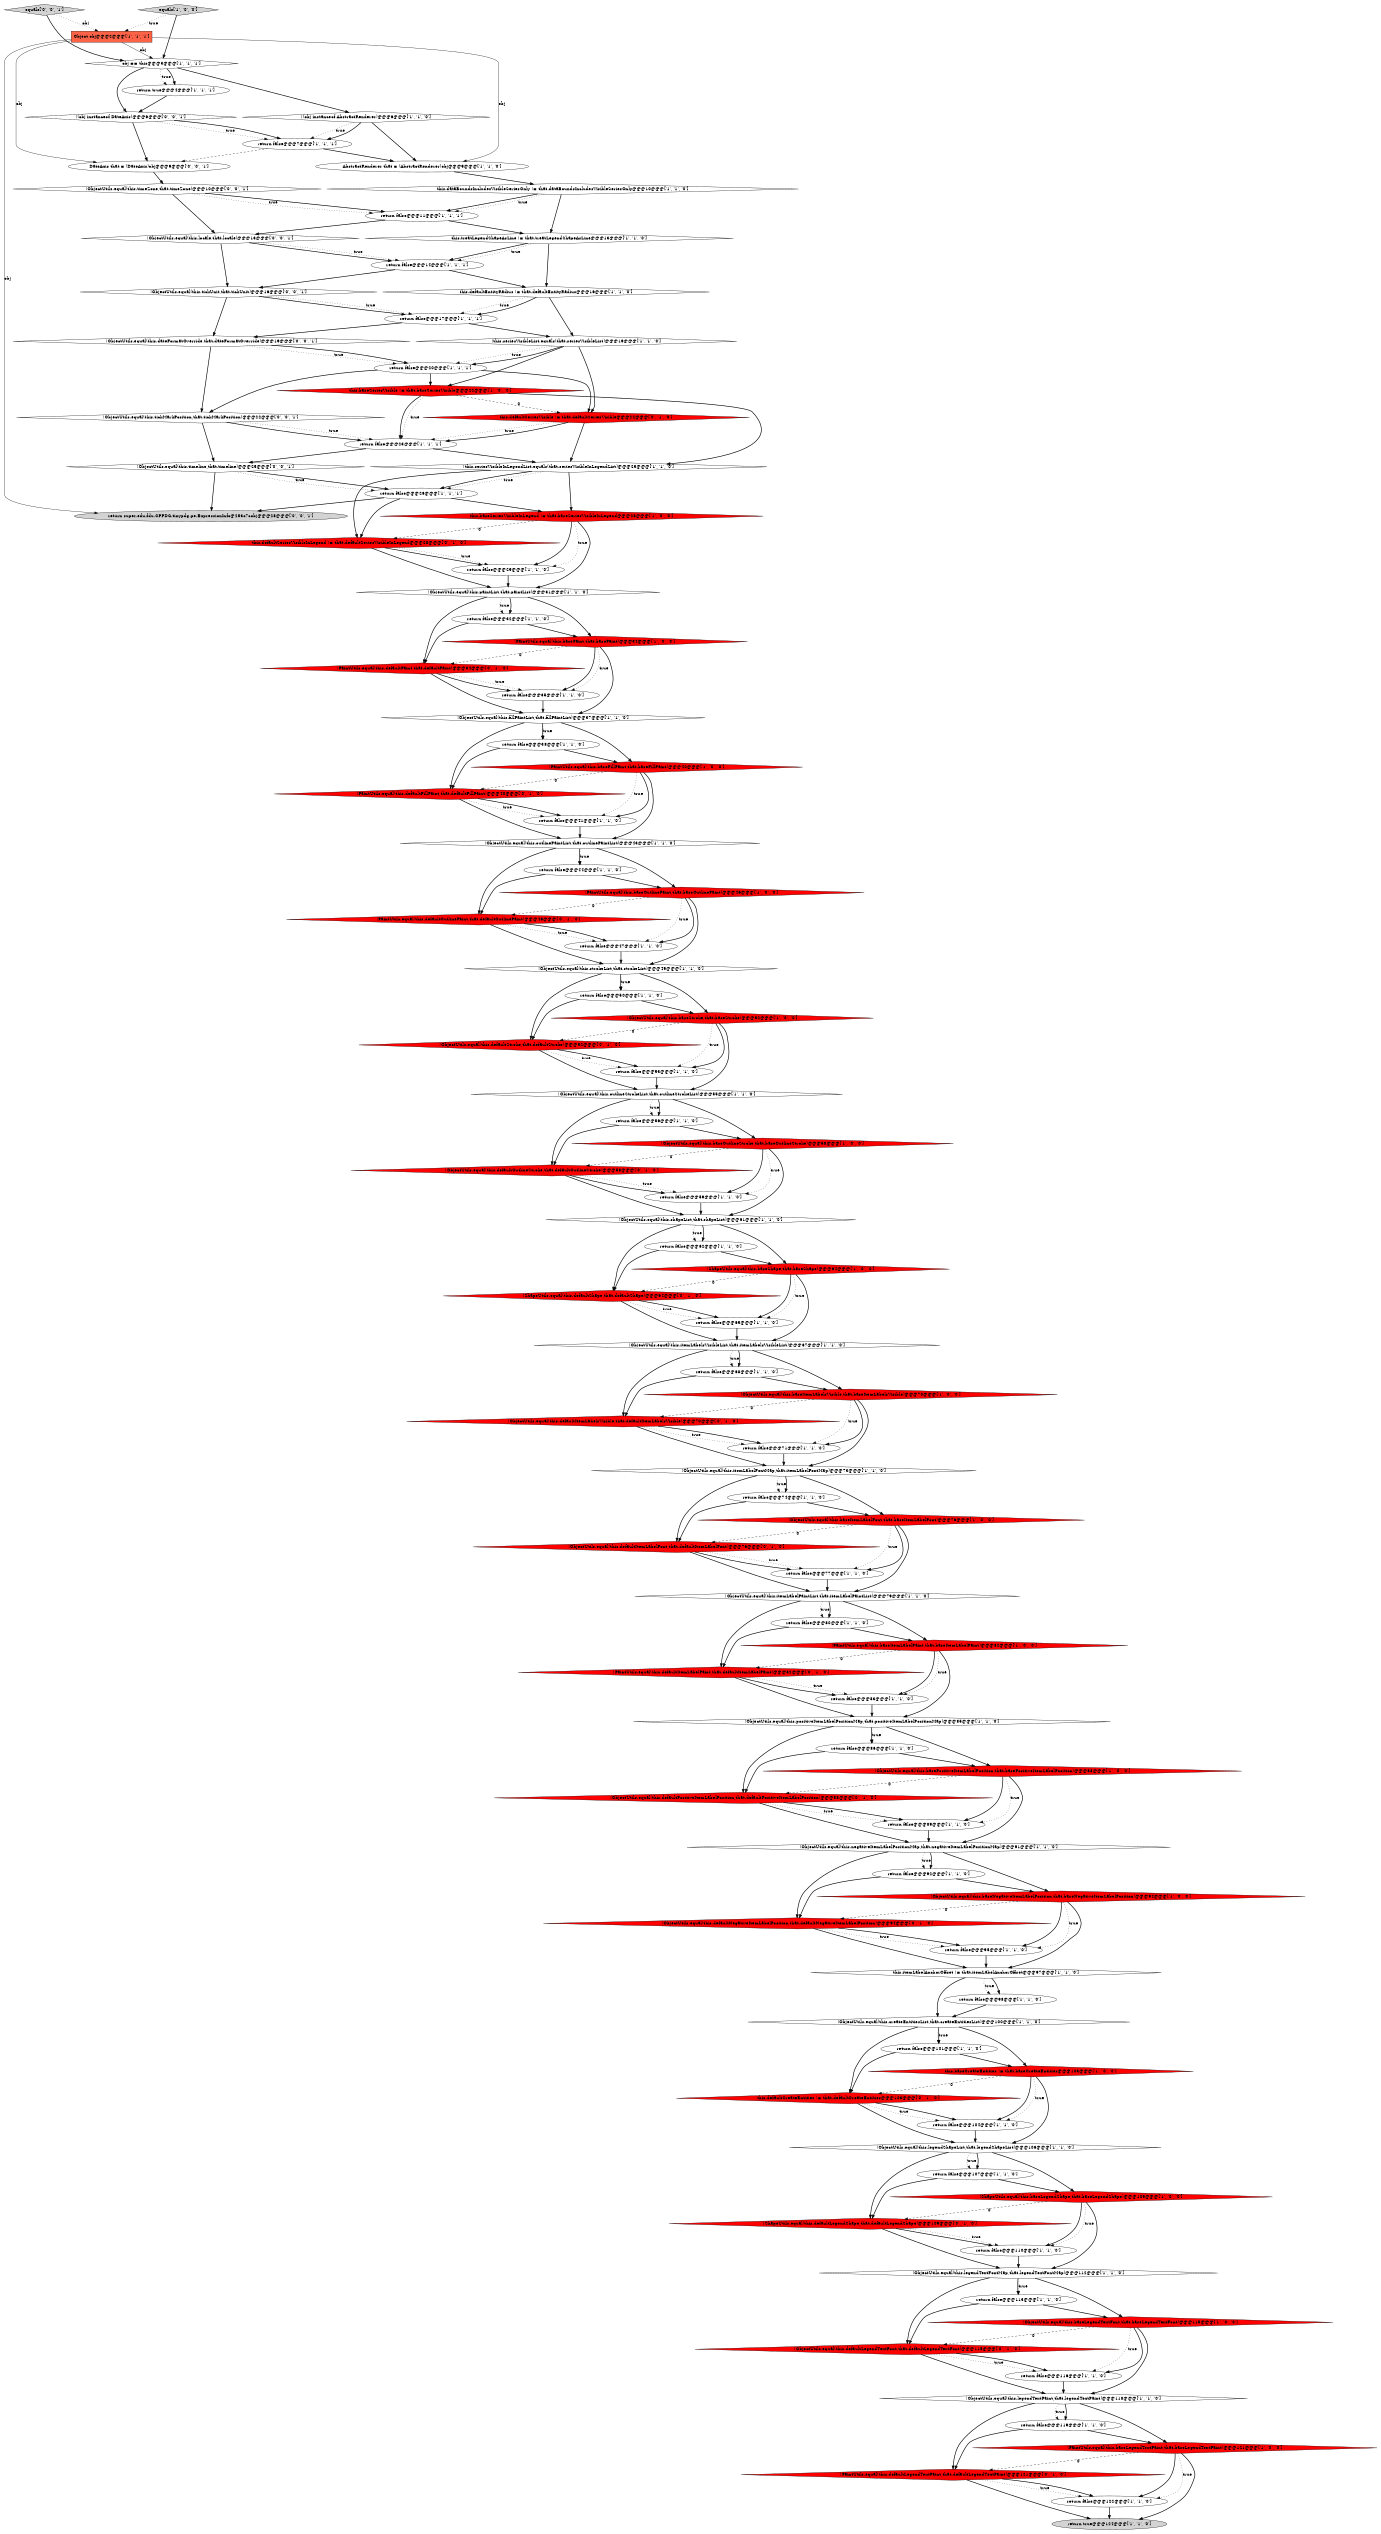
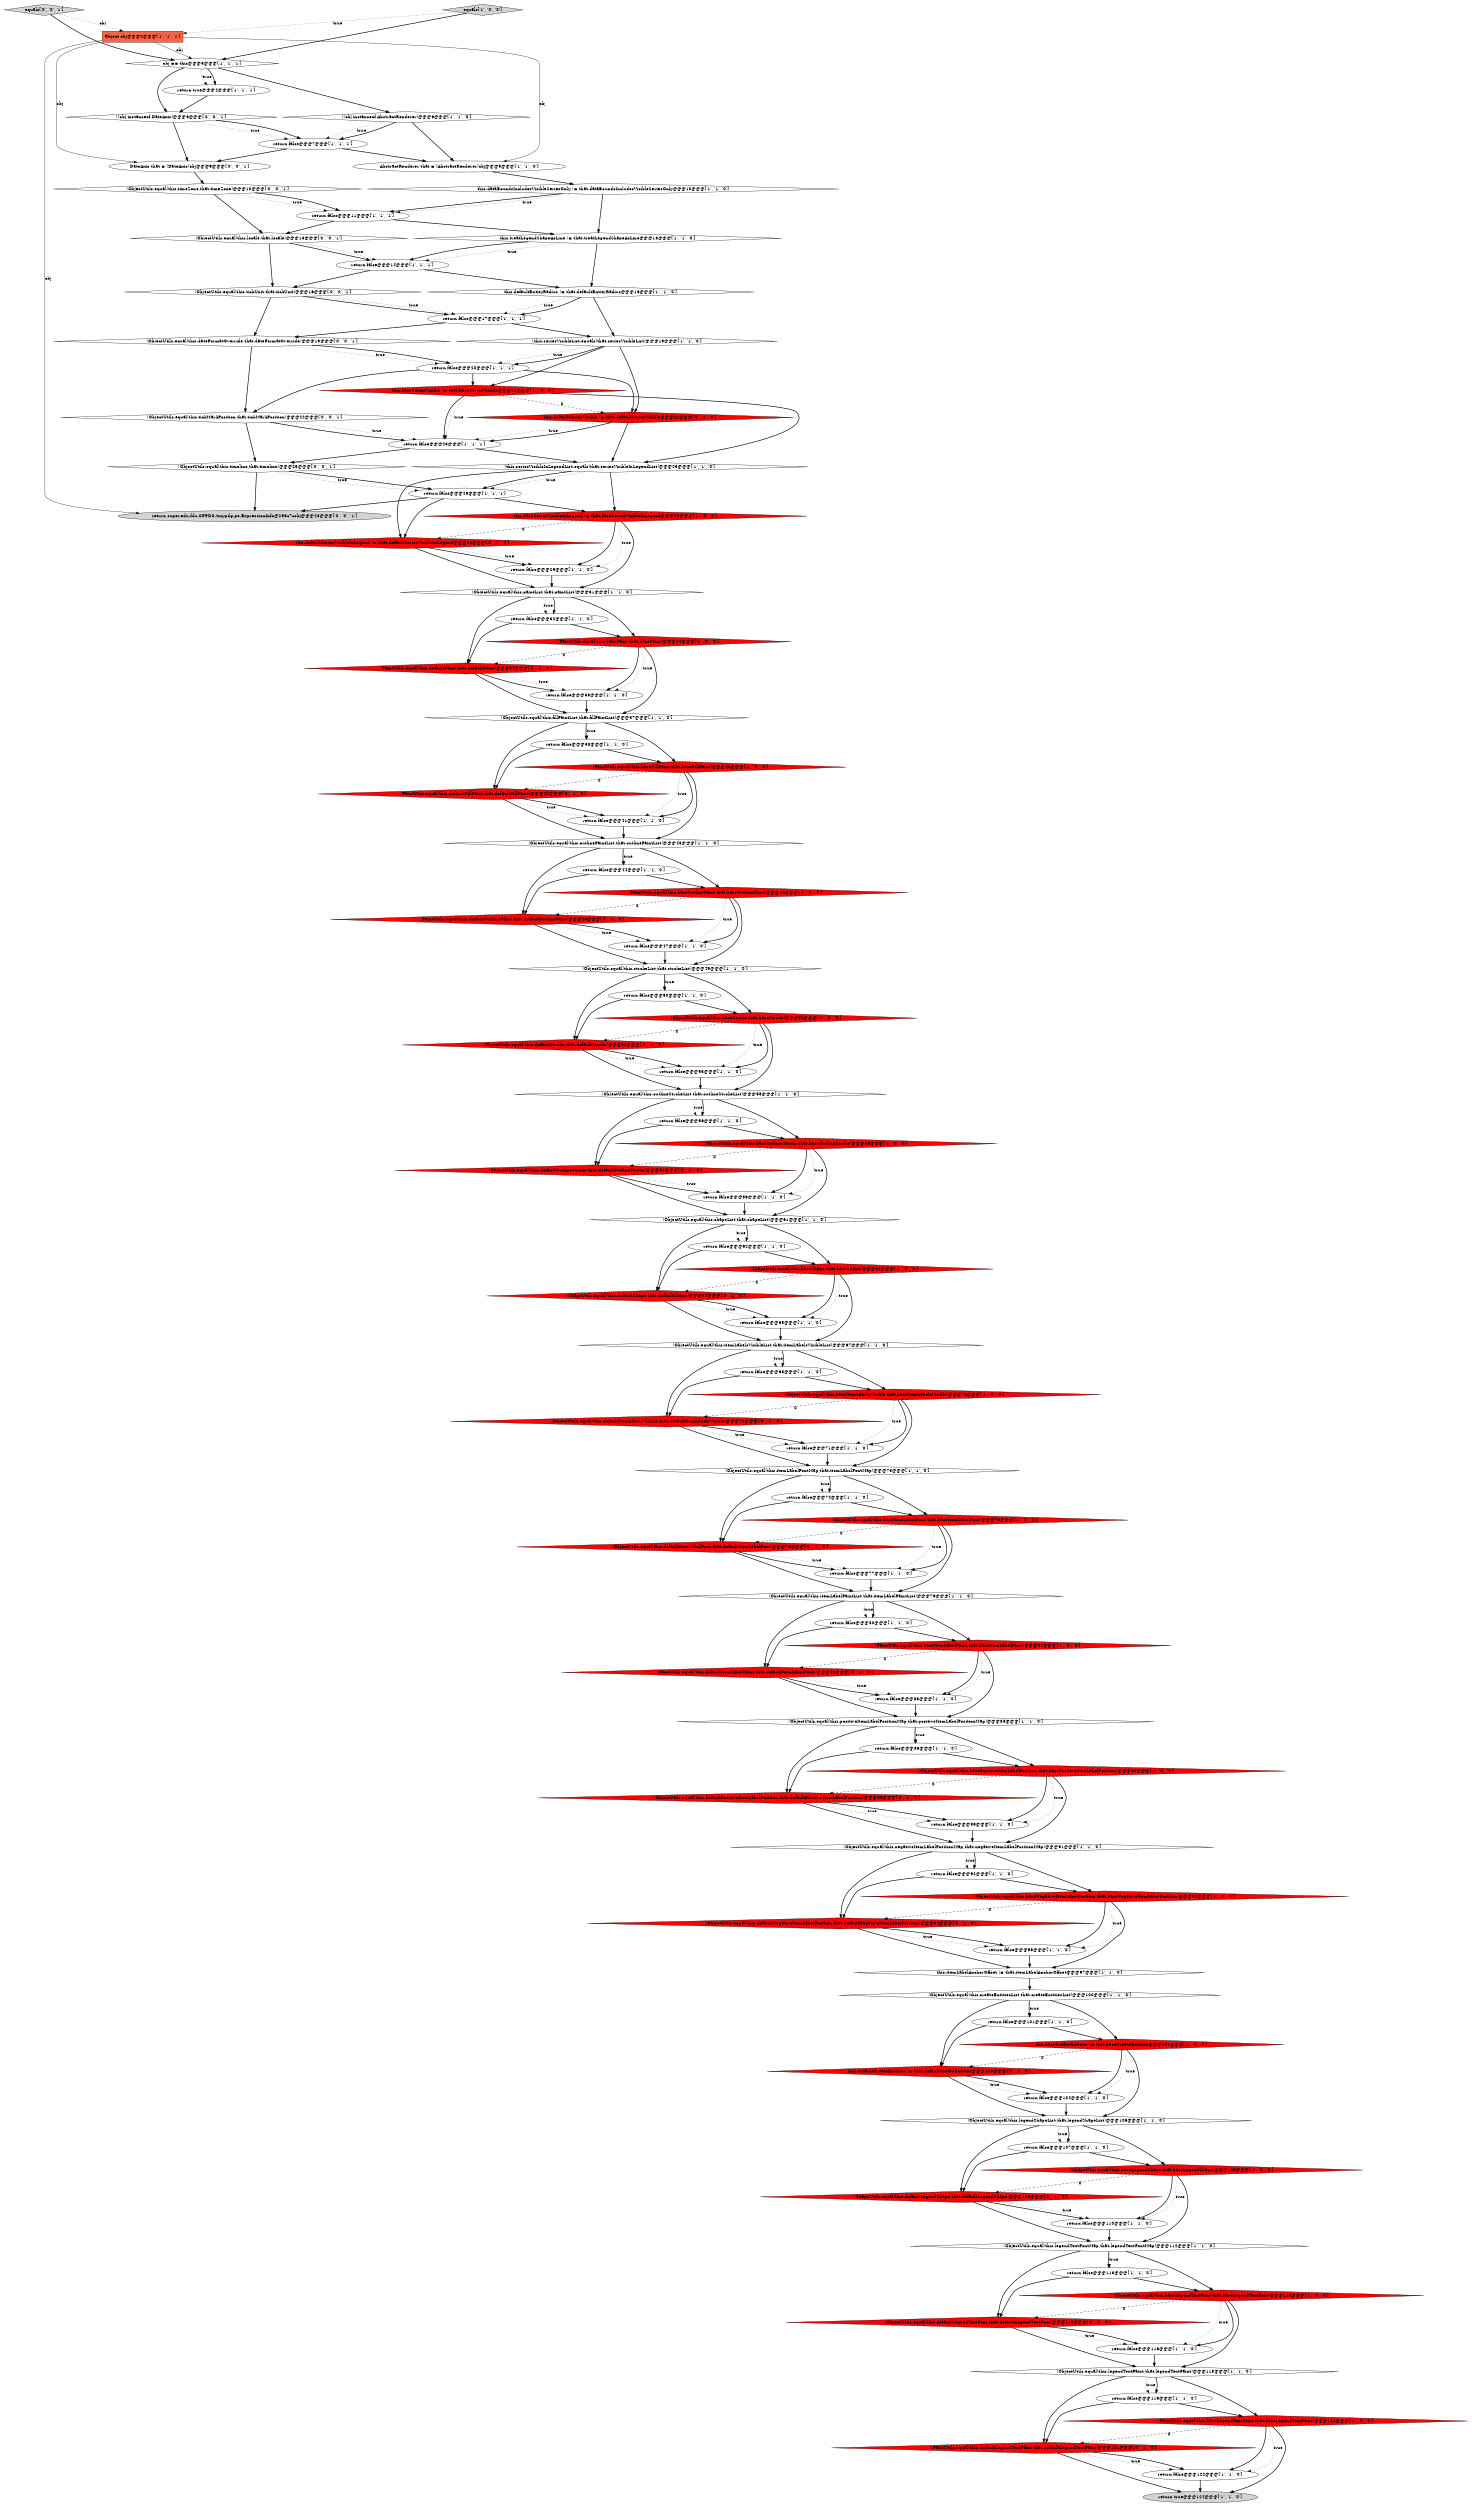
edge "return false@@@7@@@['1', '1', '1']" -> "DateAxis that = (DateAxis)obj@@@9@@@['0', '0', '1']": style dashed -> bold
node "return false@@@98@@@['1', '1', '0']": removed
